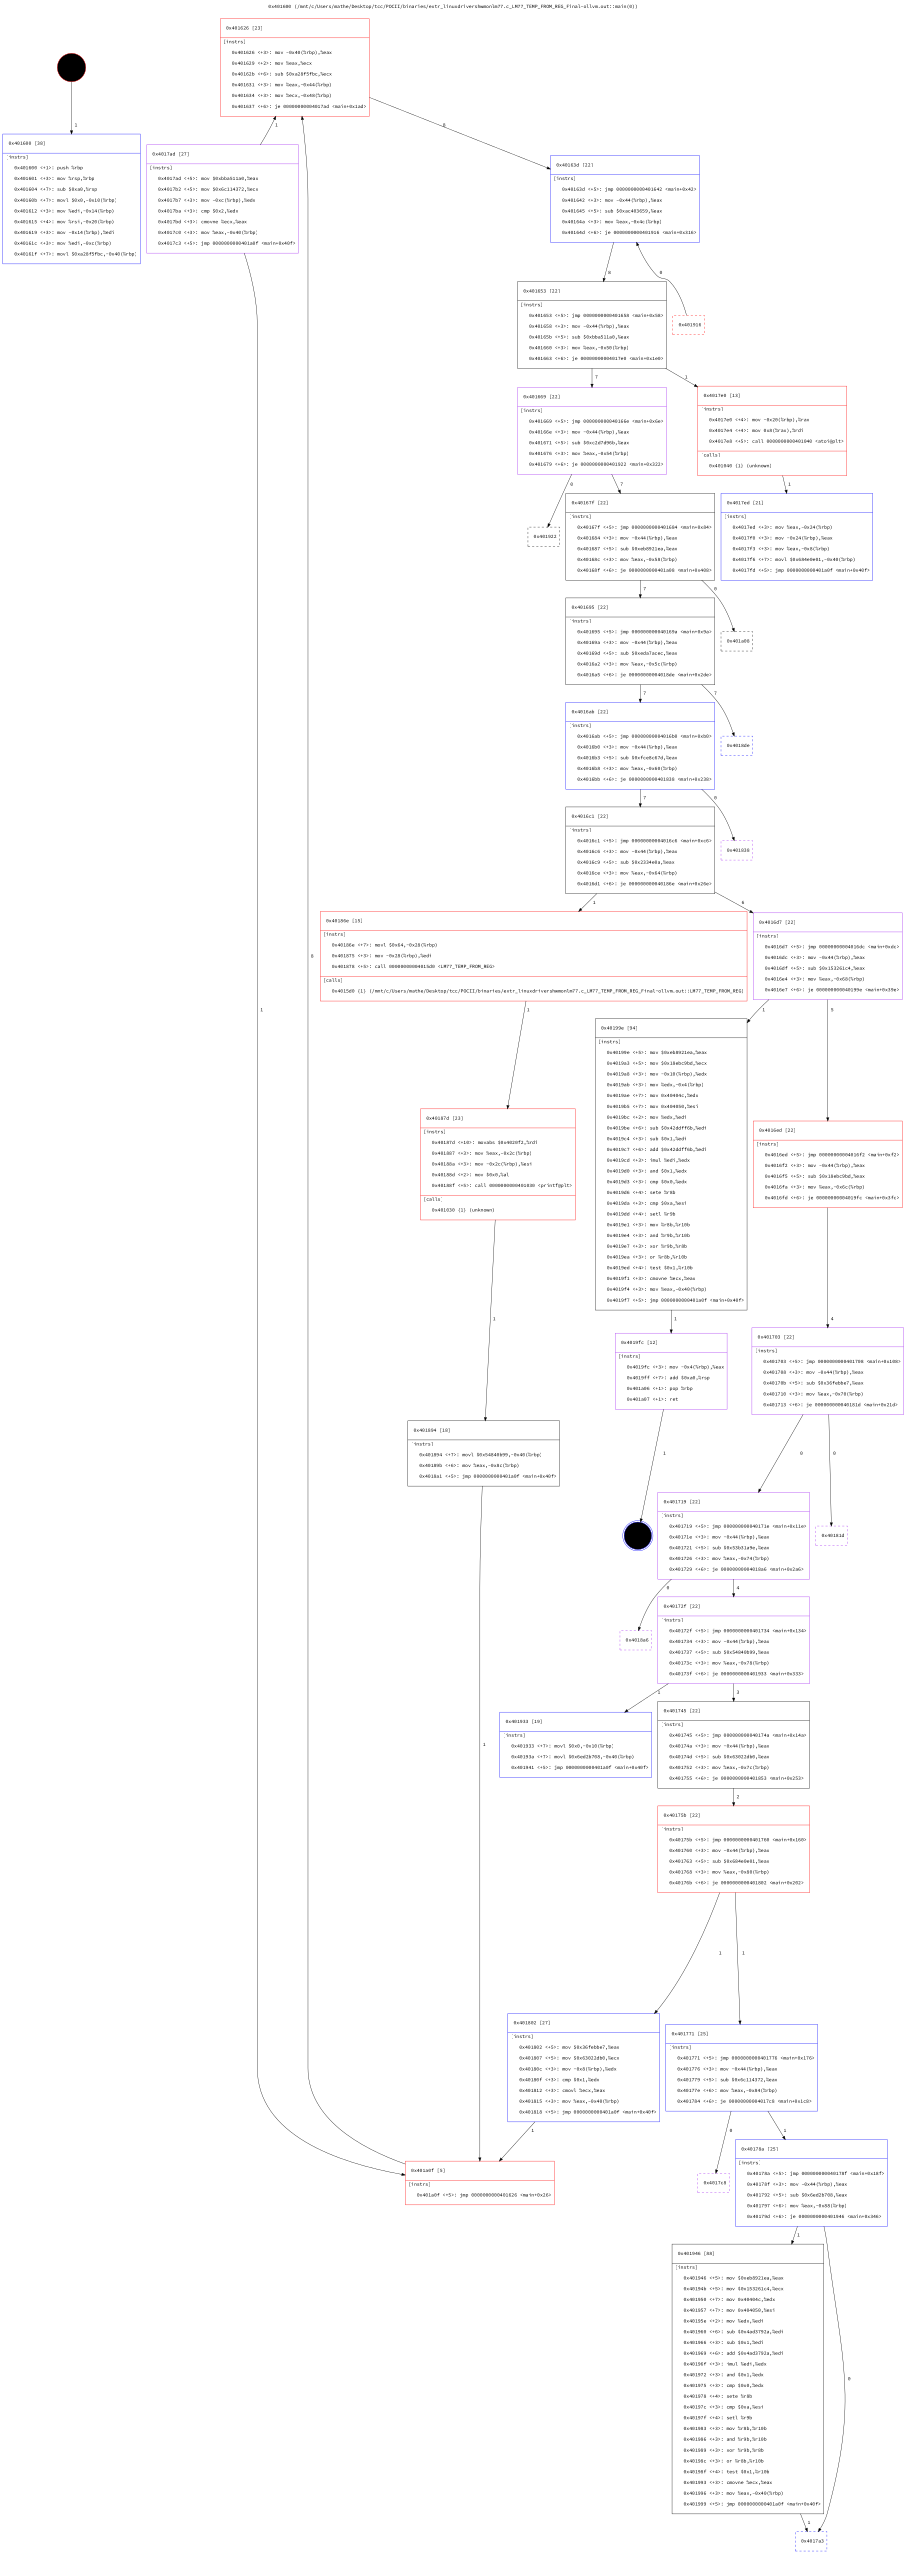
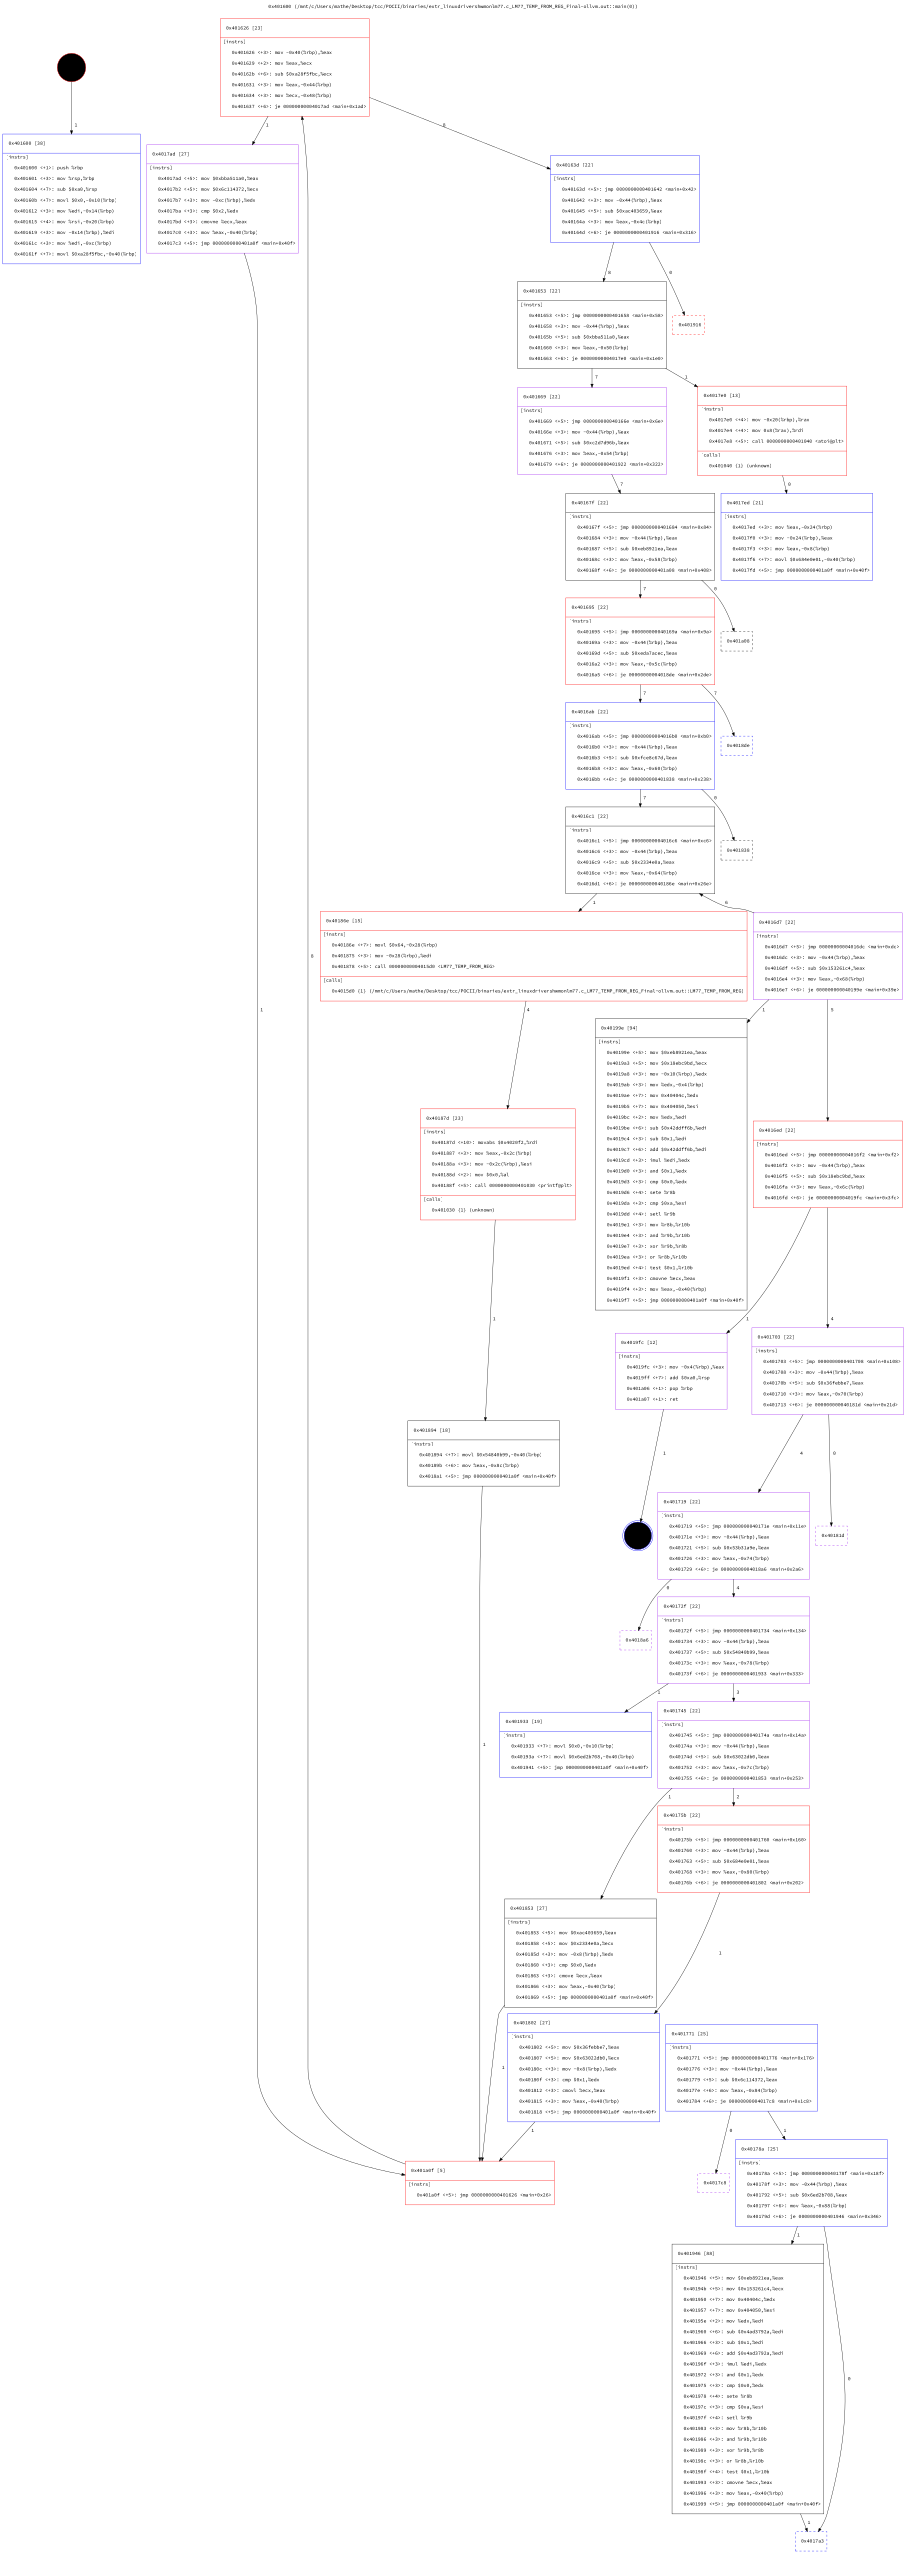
edge "0x4017ad [27]" -> "0x401626 [23]": reversed
edge "0x401916" -> "0x40163d [22]": reversed
edge "0x4017e0 [13]" -> "0x4017ed [21]": label " 1" -> " 0"
node "0x401922": removed
node "0x401695 [22]": color black -> red
node "0x401838": color purple -> black
edge "0x4016c1 [22]" -> "0x4016d7 [22]": reversed
edge "0x40186e [15]" -> "0x40187d [23]": label " 1" -> " 4"
edge "0x40199e [94]" -> "0x4019fc [12]": now "0x4016ed [22]" -> "0x4019fc [12]"
edge "0x401703 [22]" -> "0x401719 [22]": label " 0" -> " 4"
node "0x401745 [22]": color black -> purple
node "0x401853 [27]": added
edge "0x40175b [22]" -> "0x401771 [25]": removed, label "1"
